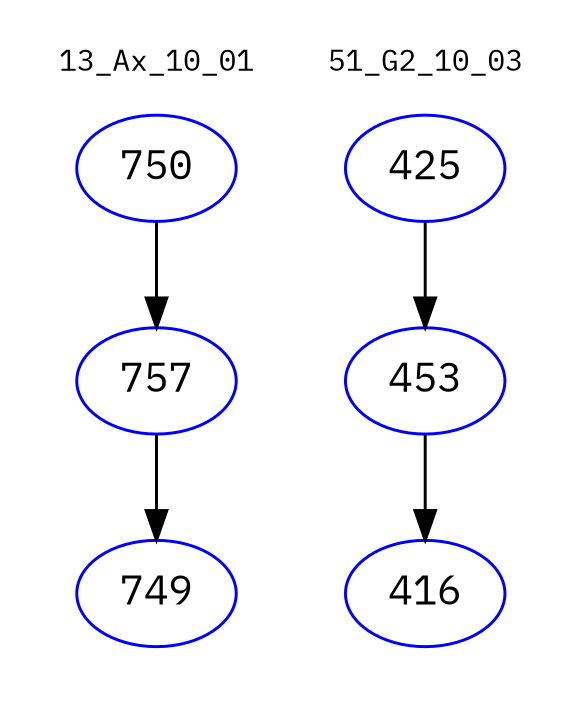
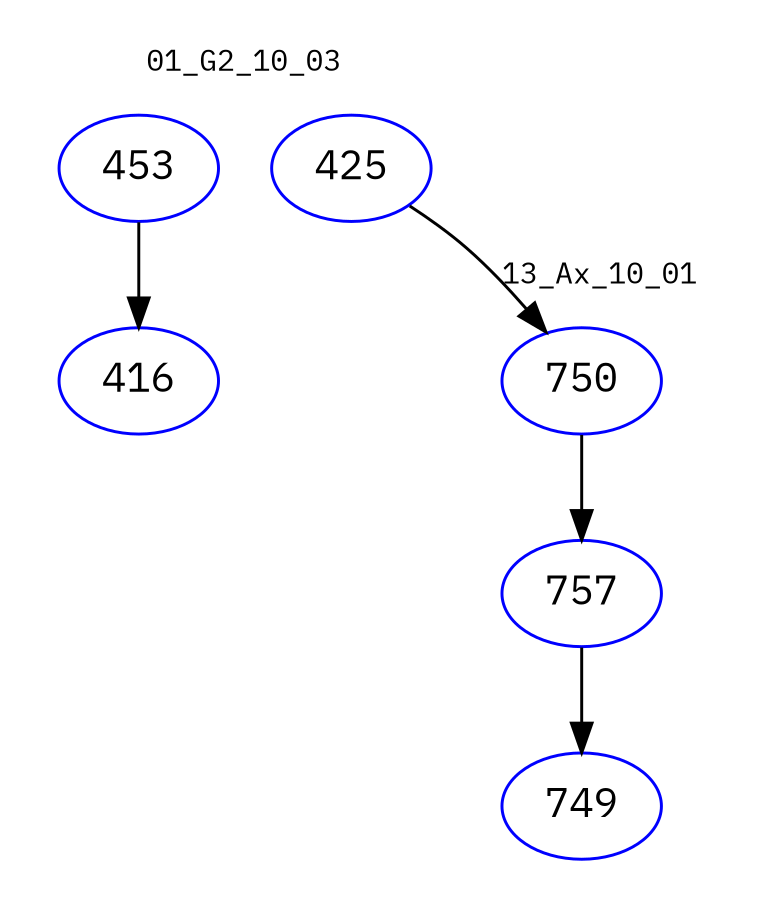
cluster "51_G2_10_03": label "51_G2_10_03" -> "01_G2_10_03"
edge "425" -> "453": now "425" -> "750"
